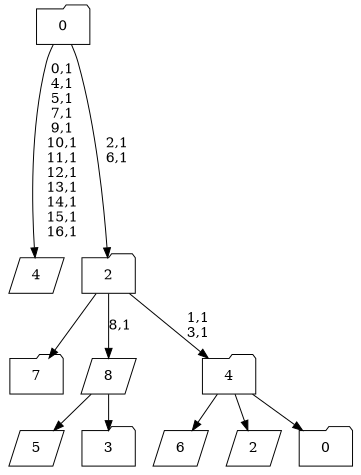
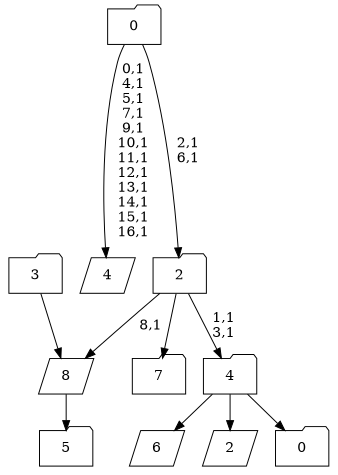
edge "8" -> "3": reversed
node "5": shape parallelogram -> folder
